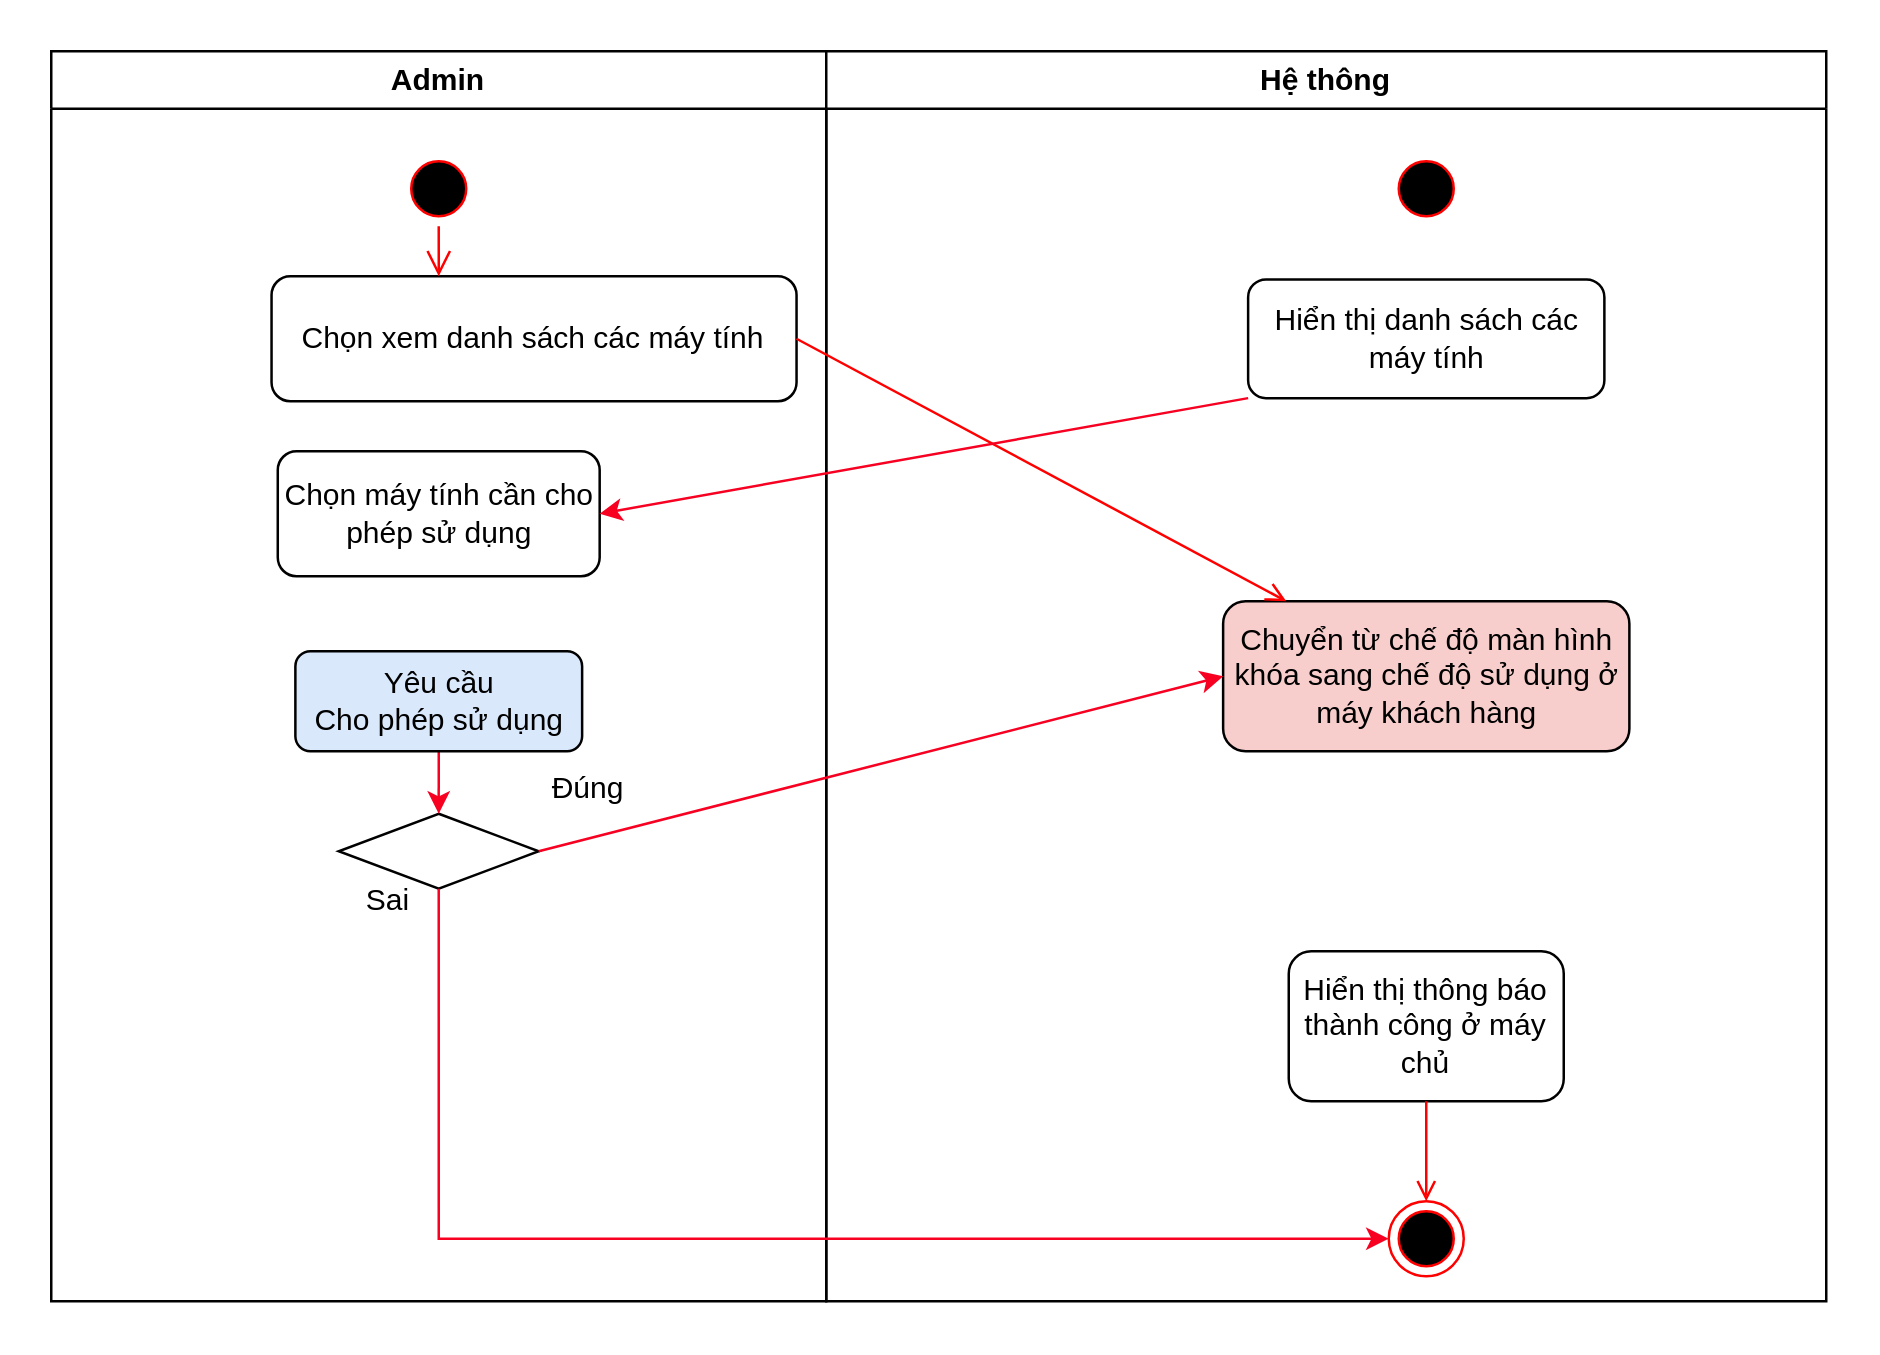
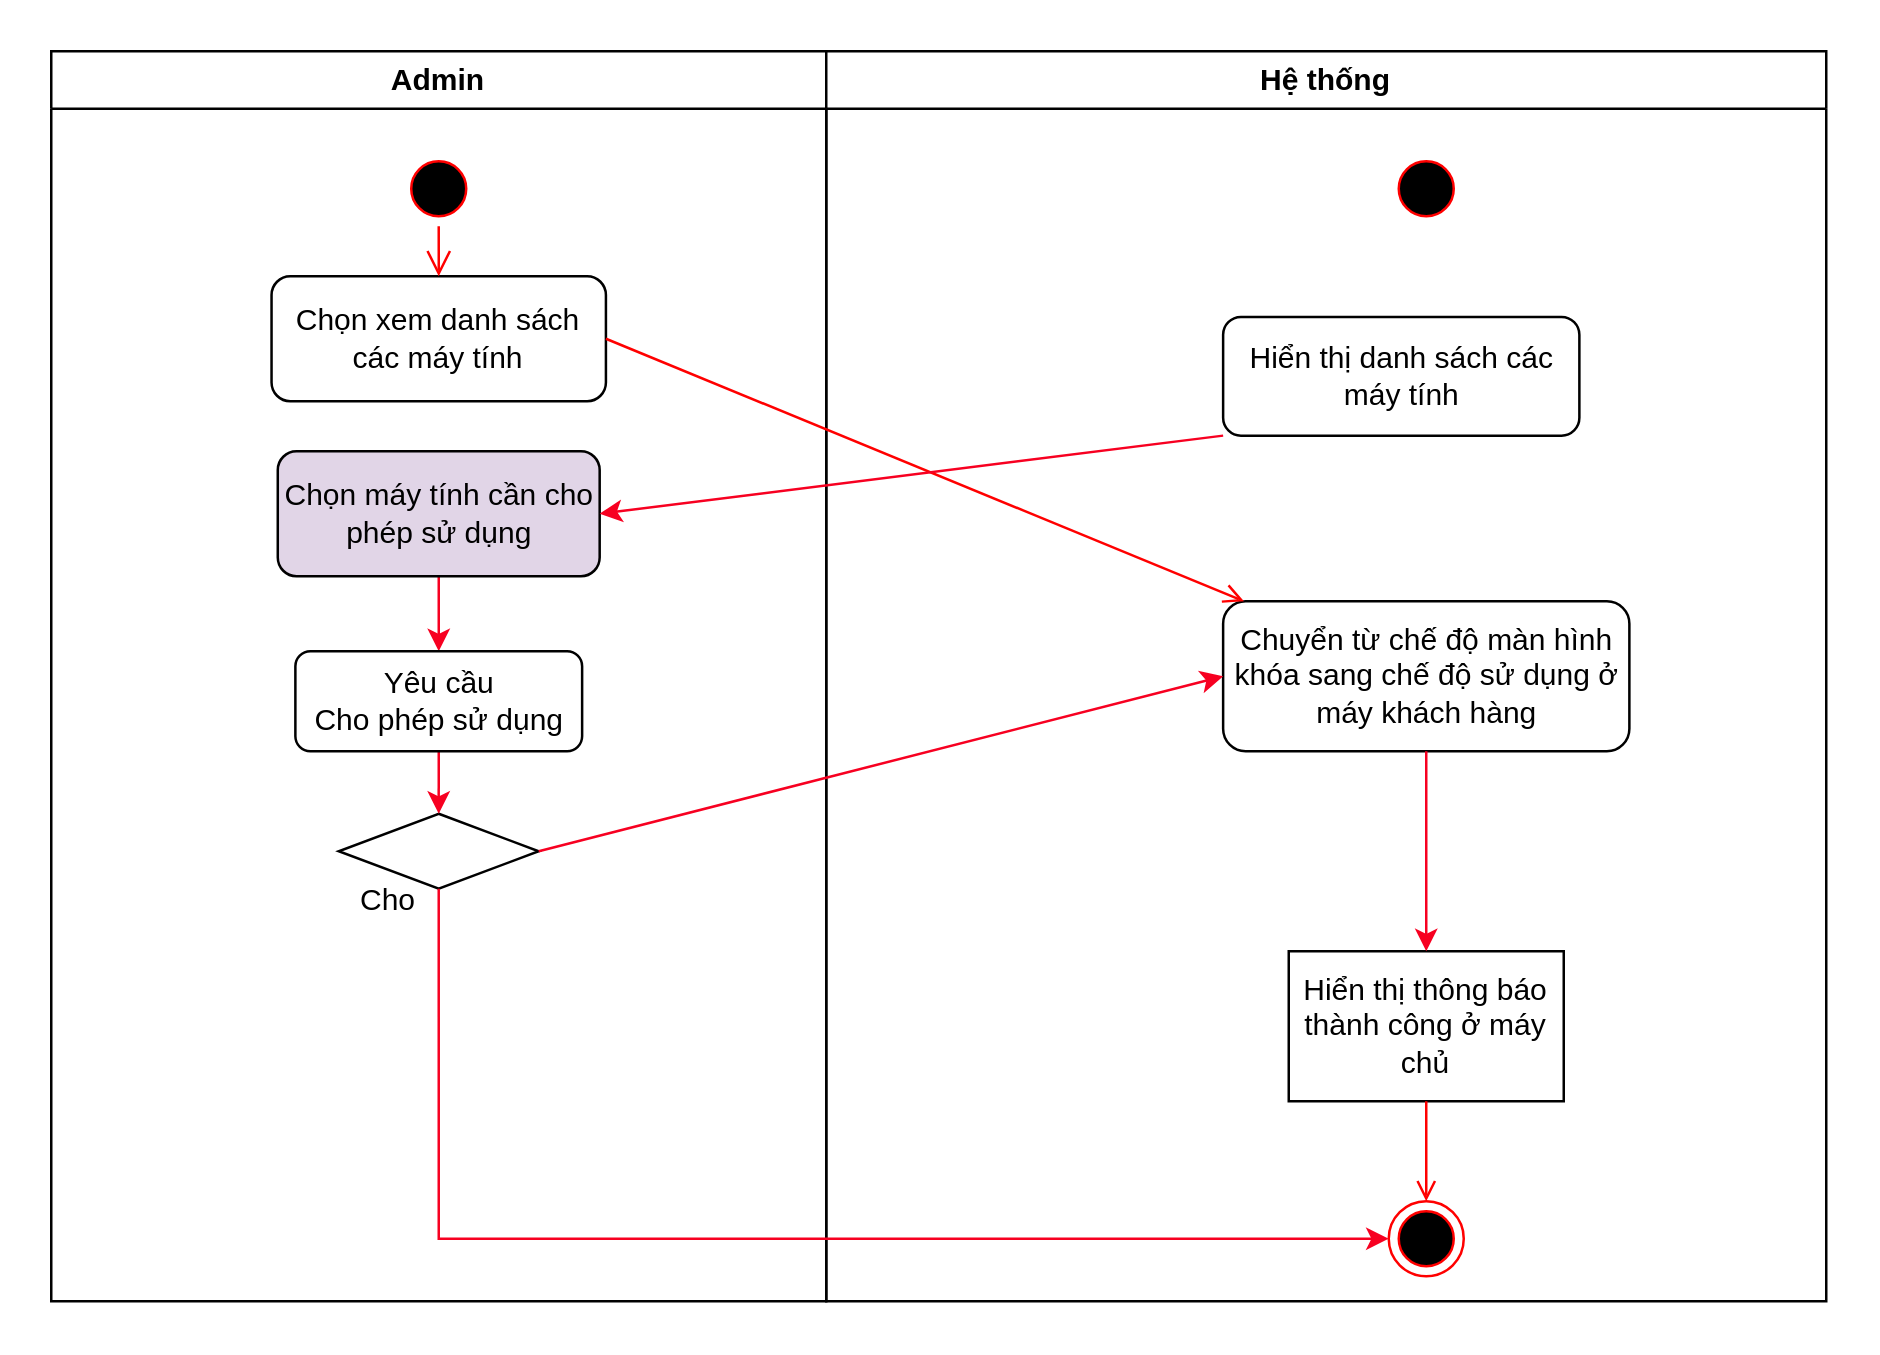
node "Hệ thông": label "Hệ thông" -> "Hệ thống"
node "Chọn xem danh sách các máy tính": size 525x125 -> 334x125
node "Hiển thị danh sách các máy tính": moved (1426, 339) -> (1401, 376)
node "Chọn máy tính cần cho phép sử dụng": fillcolor #ffffff -> #e1d5e7
edge "Chọn máy tính cần cho phép sử dụng" -> "Yêu cầu Cho phép sử dụng": added
node "Chuyển từ chế độ màn hình khóa sang chế độ sử dụng ở máy khách hàng": fillcolor #f8cecc -> #ffffff
node "Yêu cầu Cho phép sử dụng": fillcolor #dae8fc -> #ffffff
node "Đúng": removed
edge "Chuyển từ chế độ màn hình khóa sang chế độ sử dụng ở máy khách hàng" -> "Hiển thị thông báo thành công ở máy chủ": added
node "Sai": label "Sai" -> "Cho"
node "Hiển thị thông báo thành công ở máy chủ": shape rounded rectangle -> rectangle
